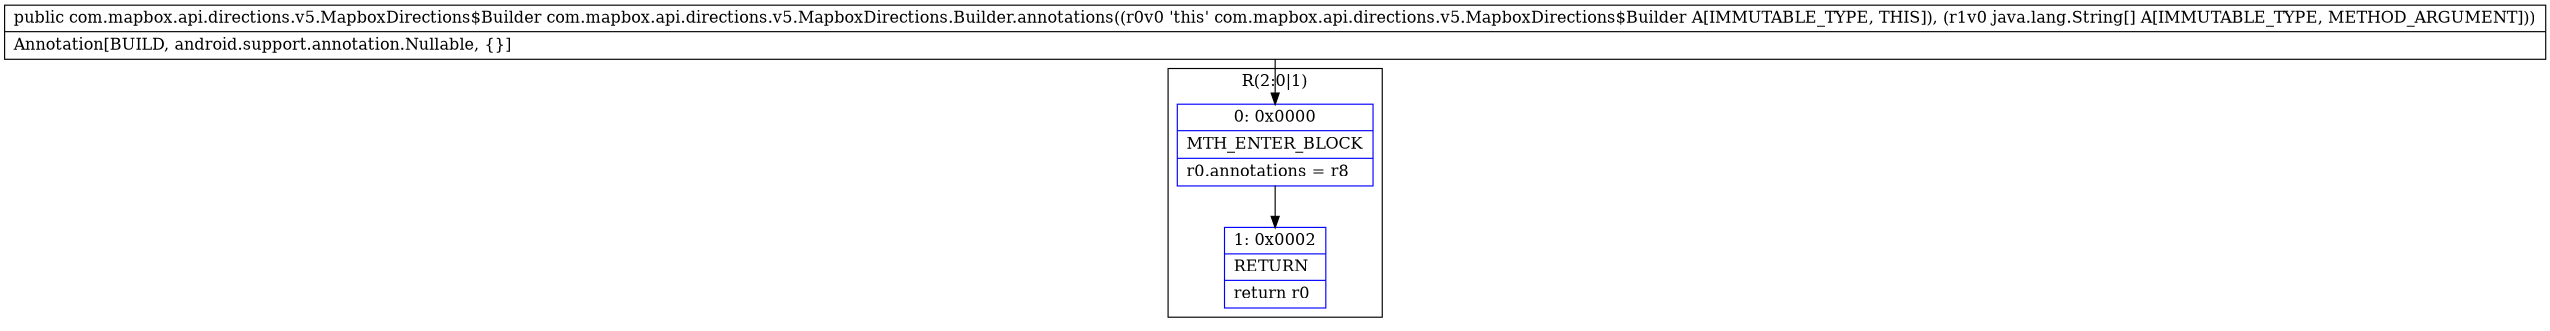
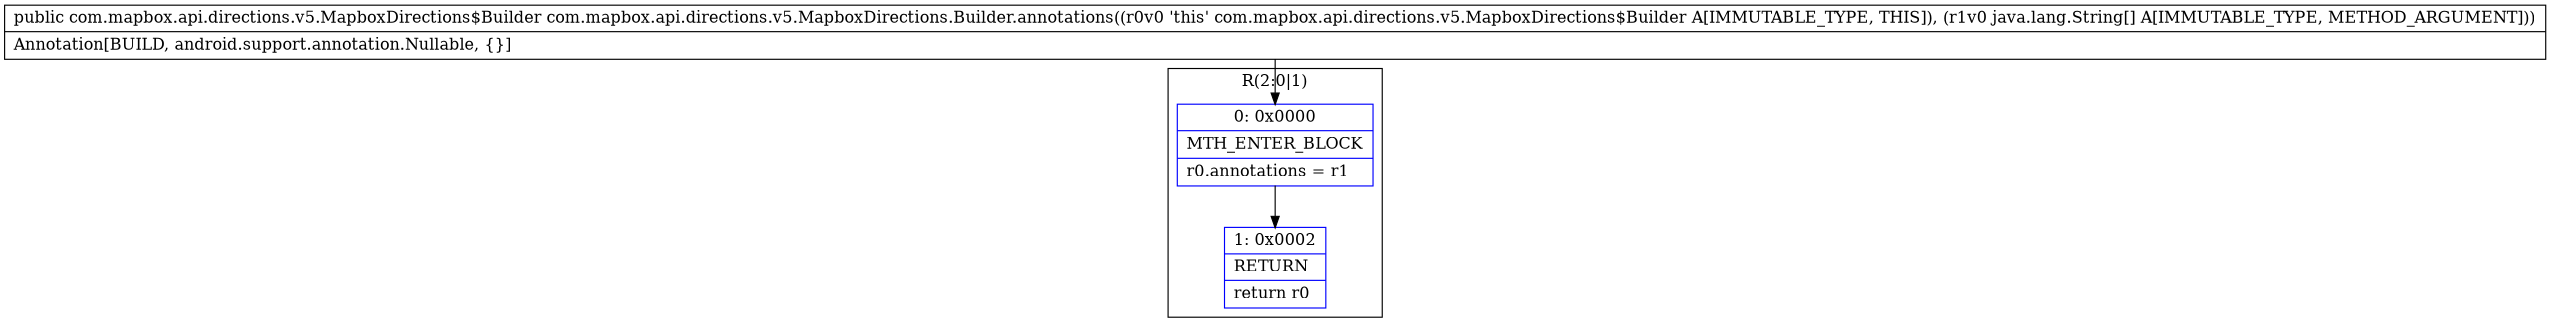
node "0: 0x0000": text "r0.annotations = r8" -> "r0.annotations = r1"
